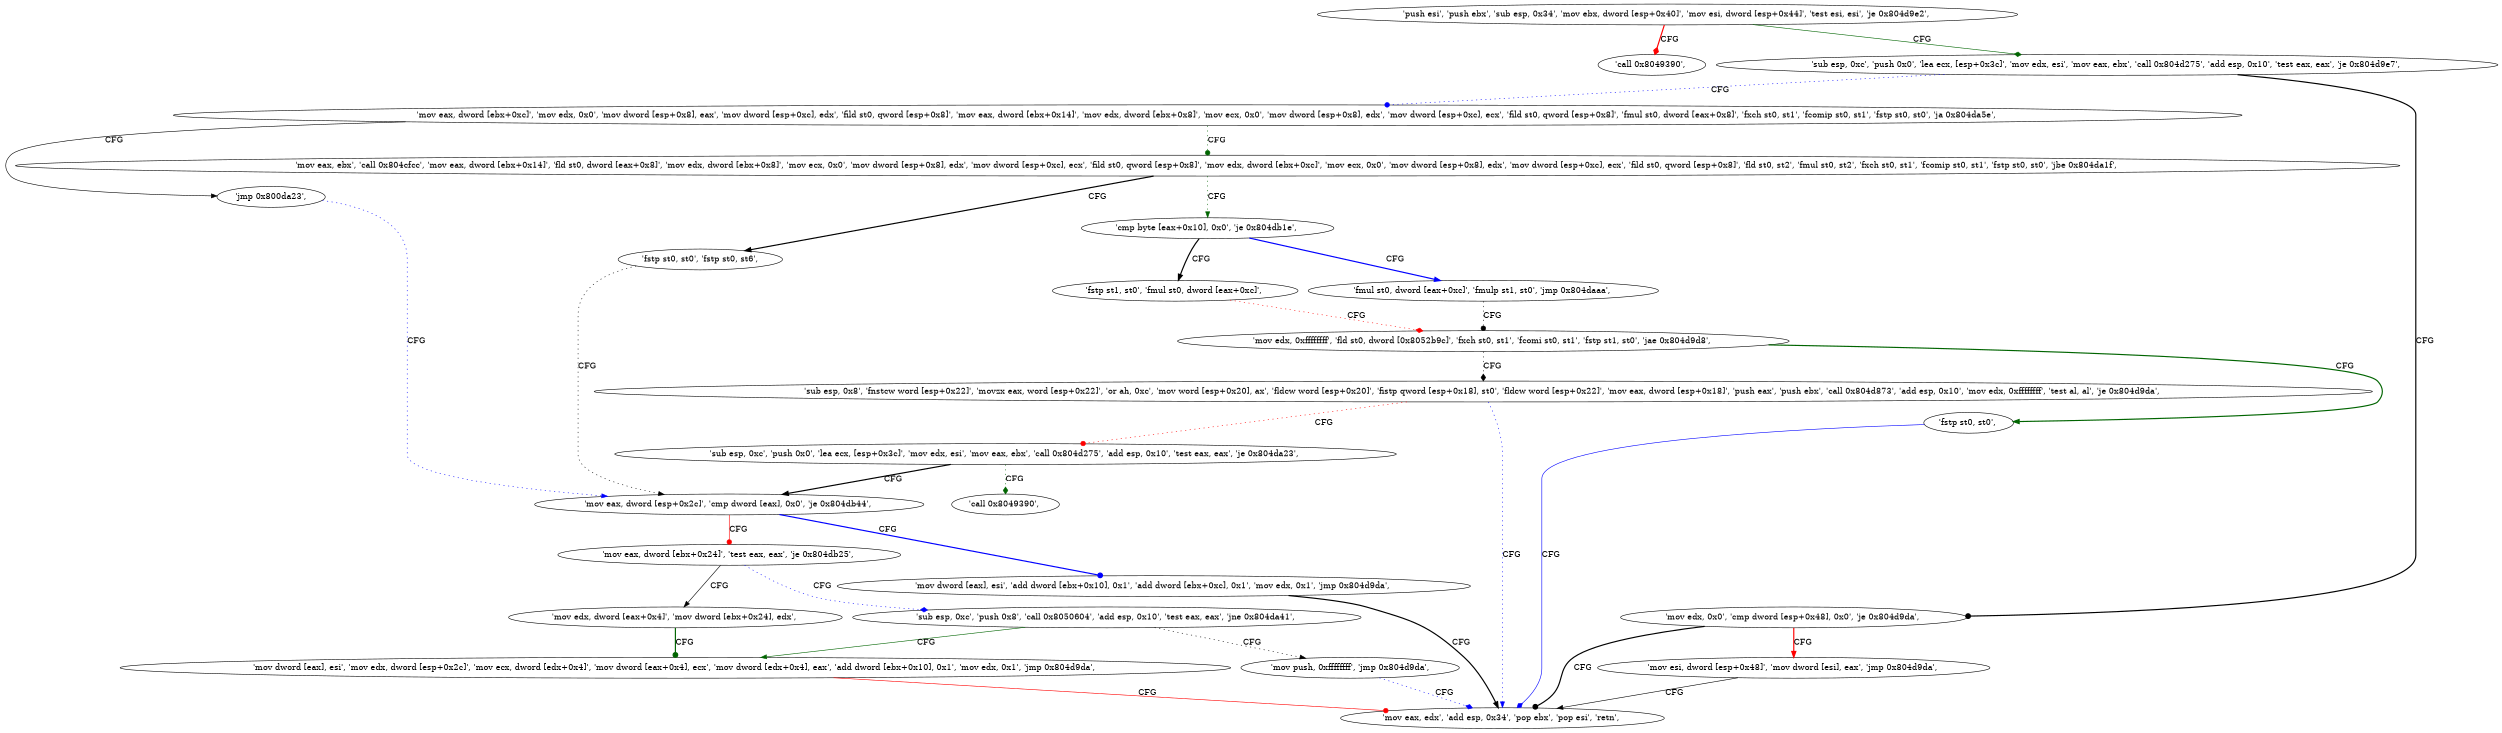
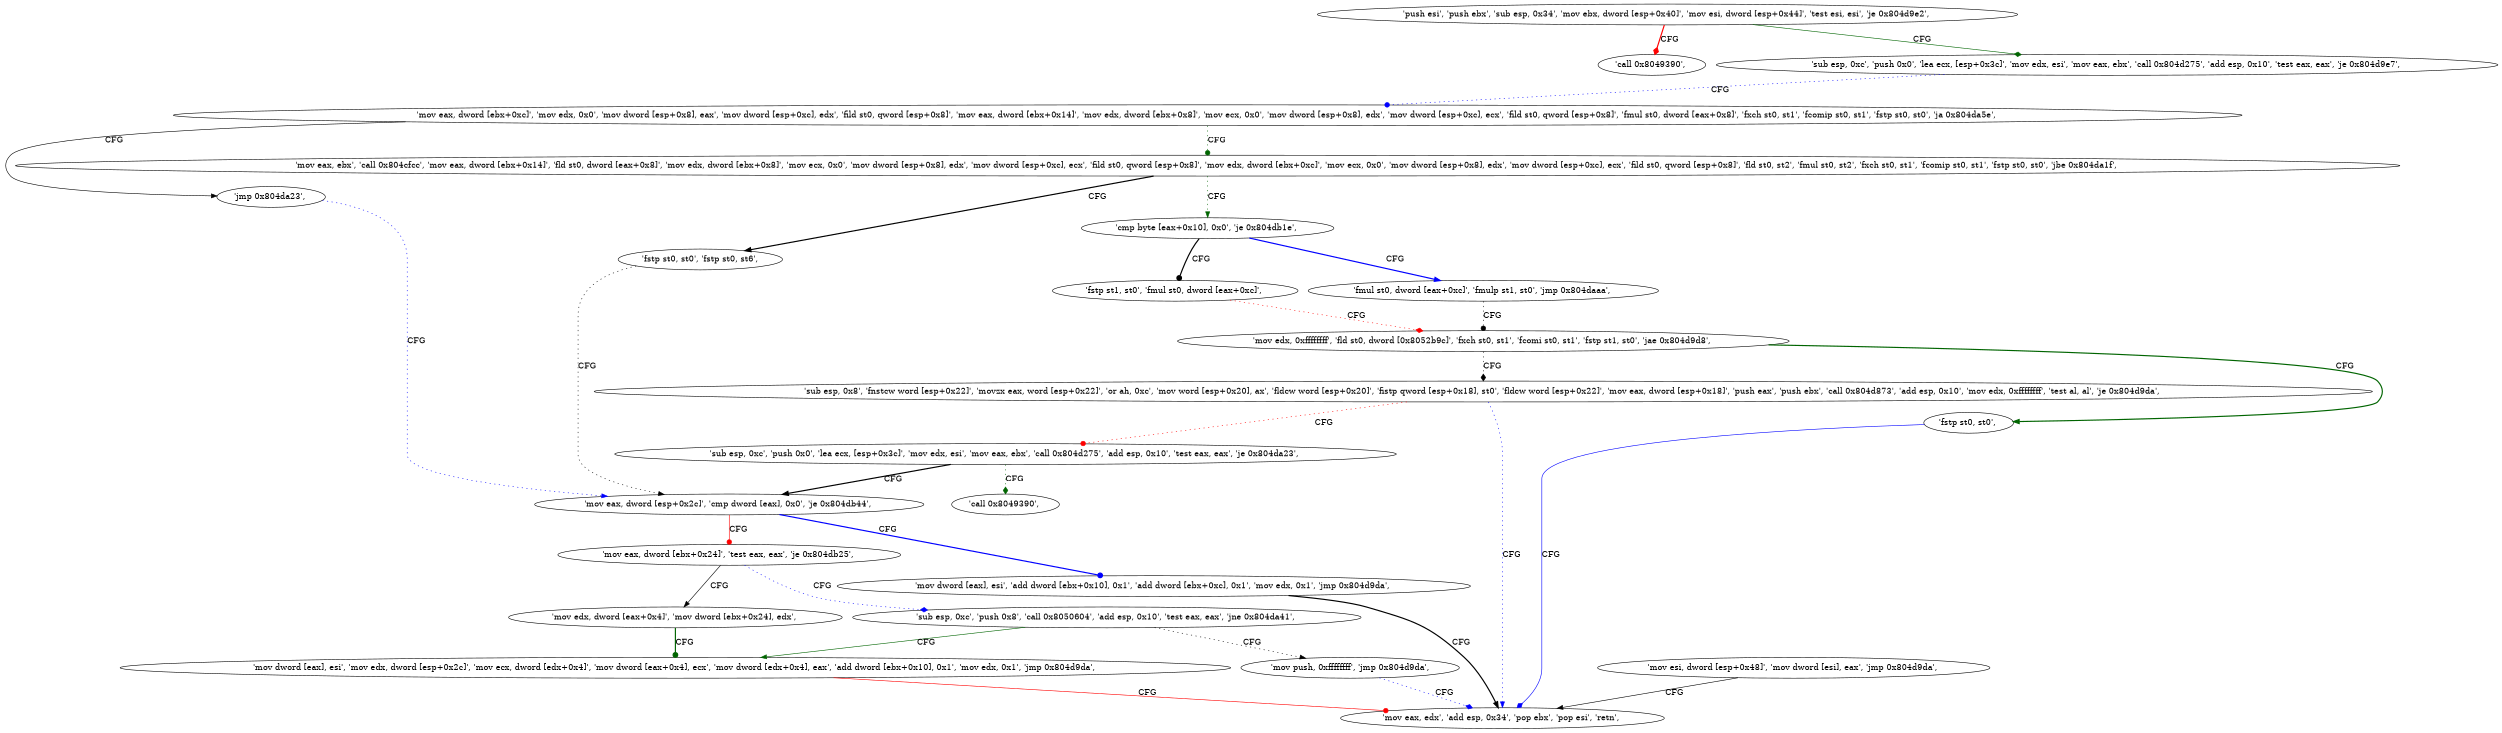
node "'jmp 0x800da23',": label "'jmp 0x800da23'," -> "'jmp 0x804da23',"
edge "'cmp byte [eax+0x10], 0x0', 'je 0x804db1e'," -> "'fstp st1, st0', 'fmul st0, dword [eax+0xc]',": arrowhead normal -> dot
node "'mov edx, 0x0', 'cmp dword [esp+0x48], 0x0', 'je 0x804d9da',": removed
